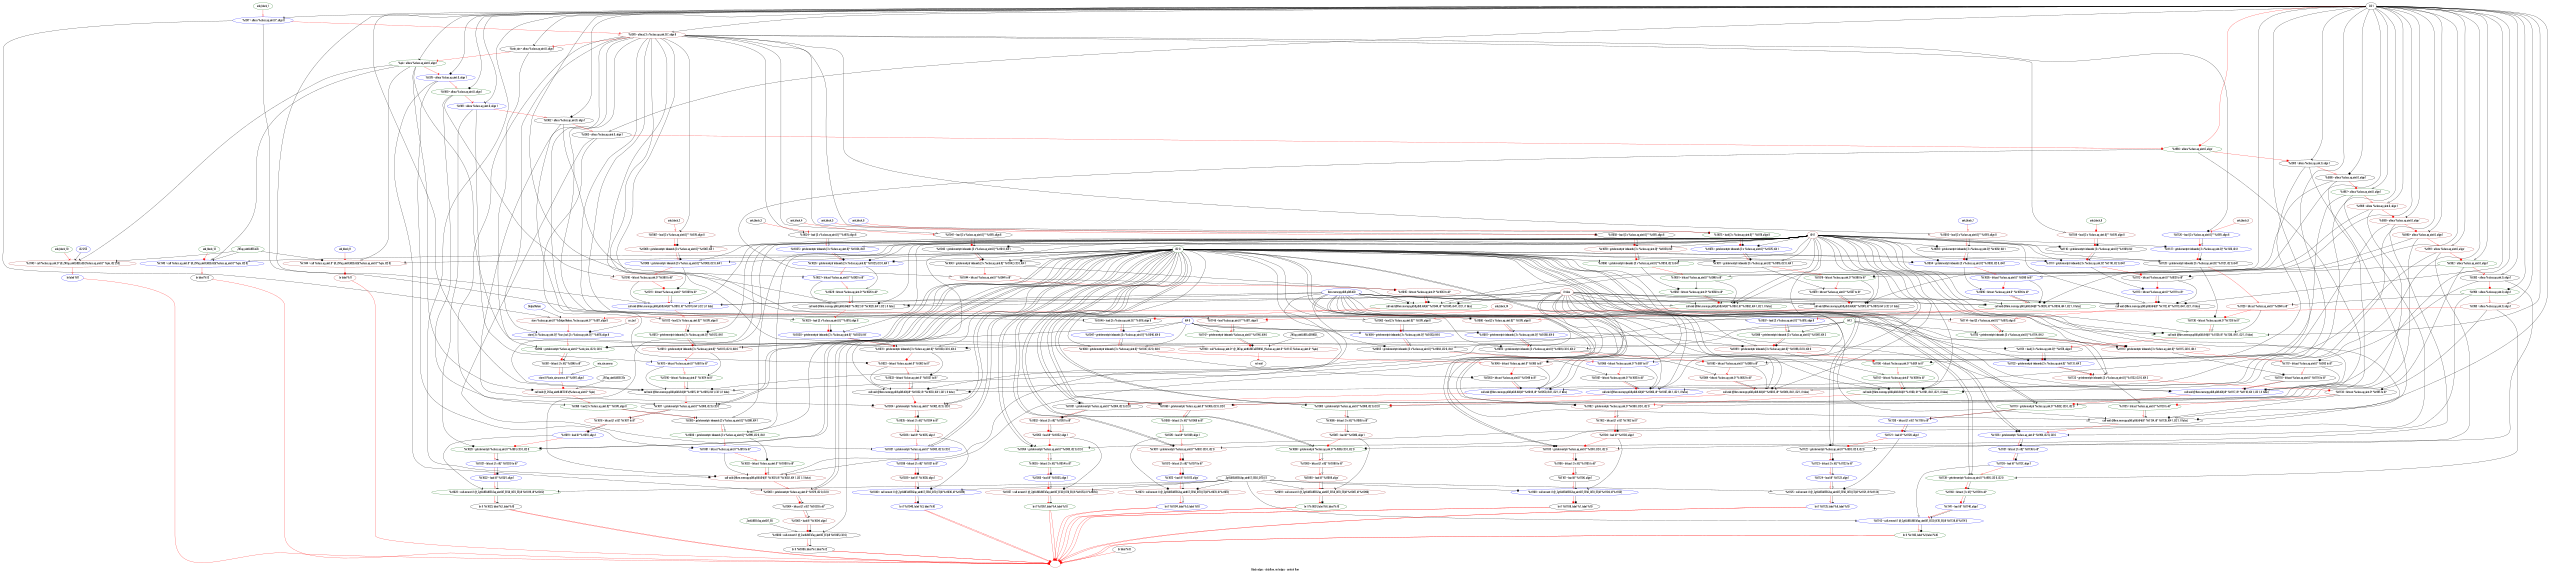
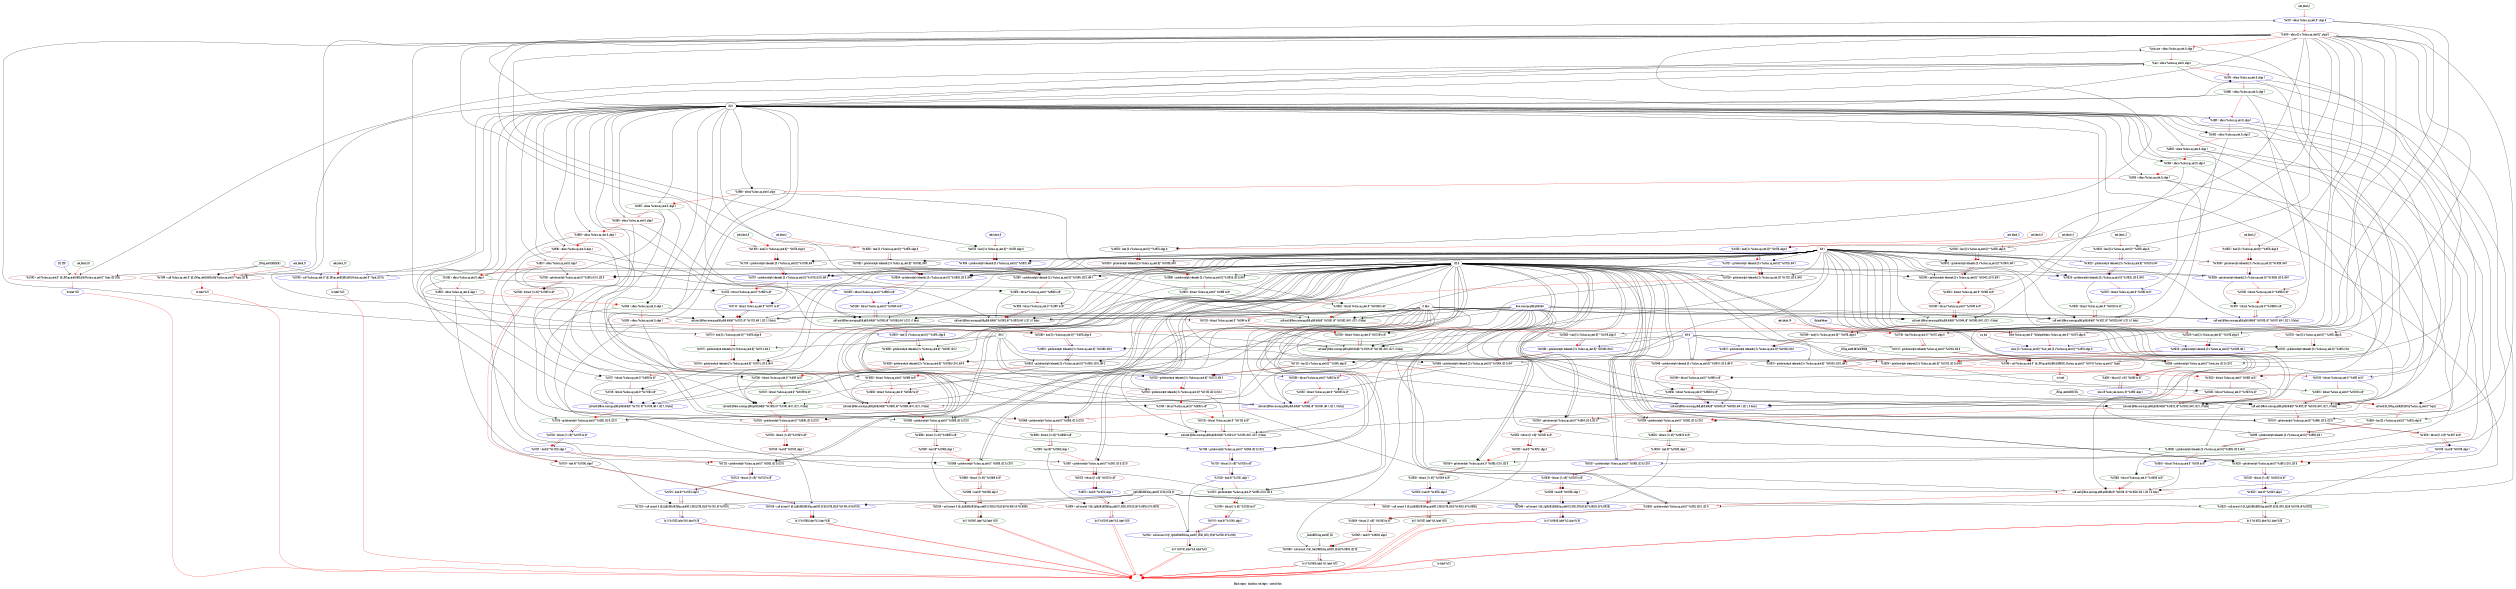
edge "i32 1" -> "%t980 = alloca %class.ap_uint.0, align 1": reversed
edge "i32 1" -> "%t984 = alloca %class.ap_uint.0, align 1": color red -> black
node "win_size.coerce": removed
edge "%t1104 = load i8* %t1103, align 1" -> "%t1105 = getelementptr %class.ap_uint.0* %t991, i32 0, i32 0": removed
